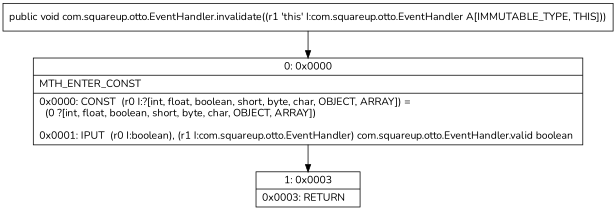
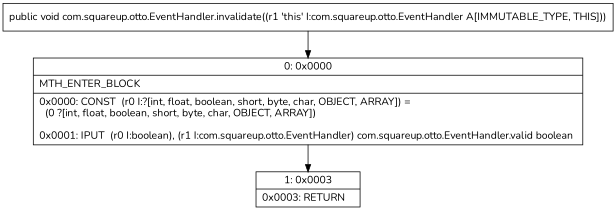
node "0: 0x0000": text "MTH_ENTER_CONST" -> "MTH_ENTER_BLOCK"
